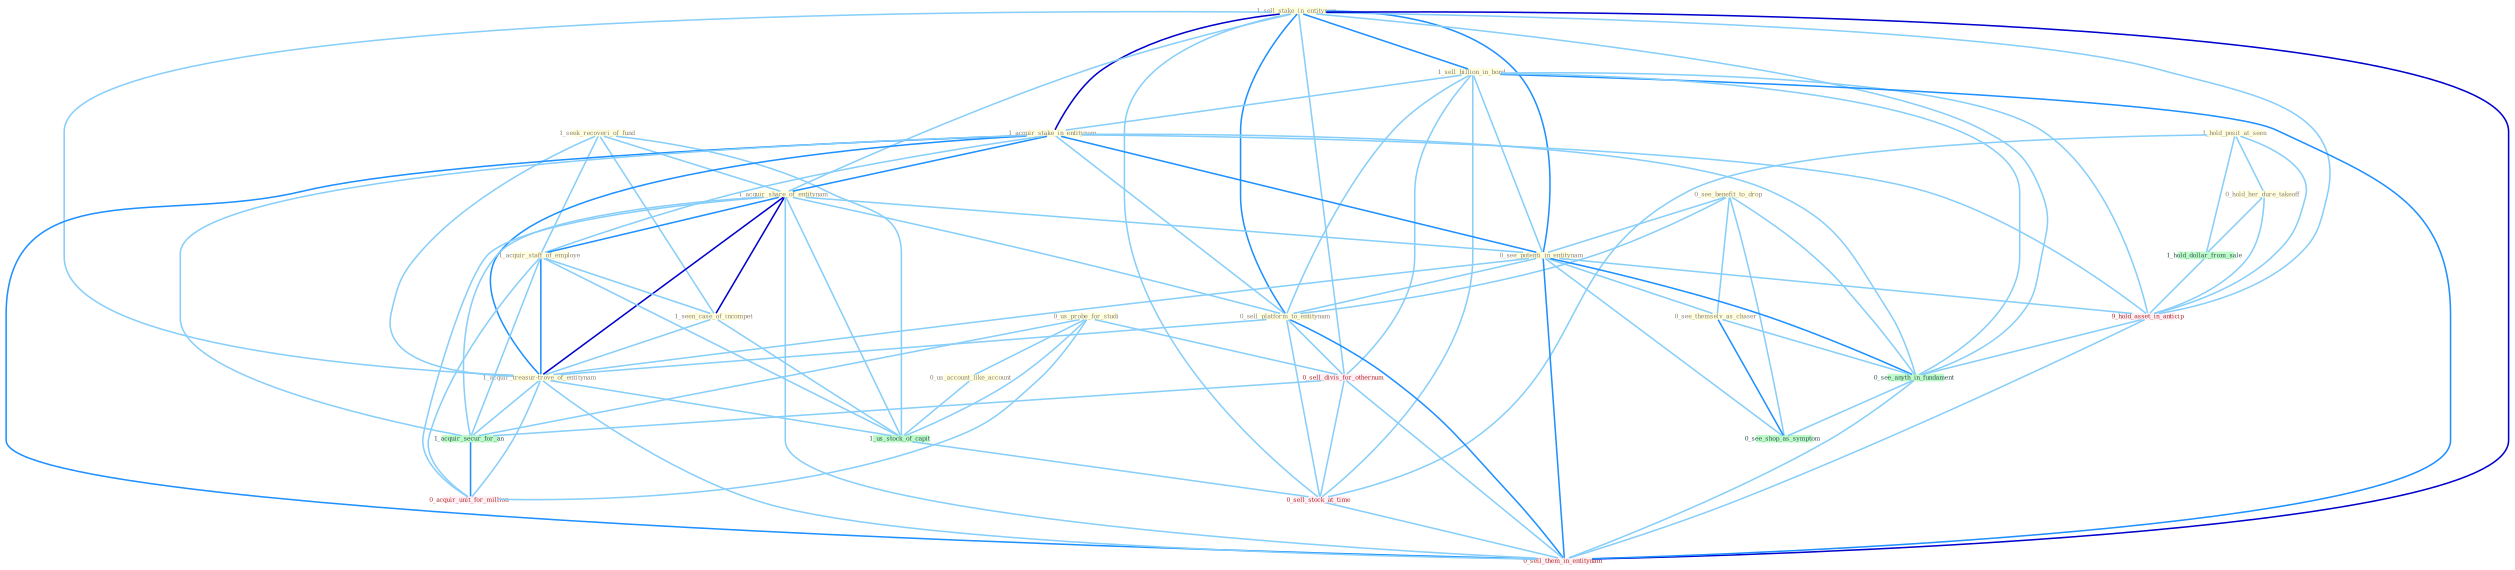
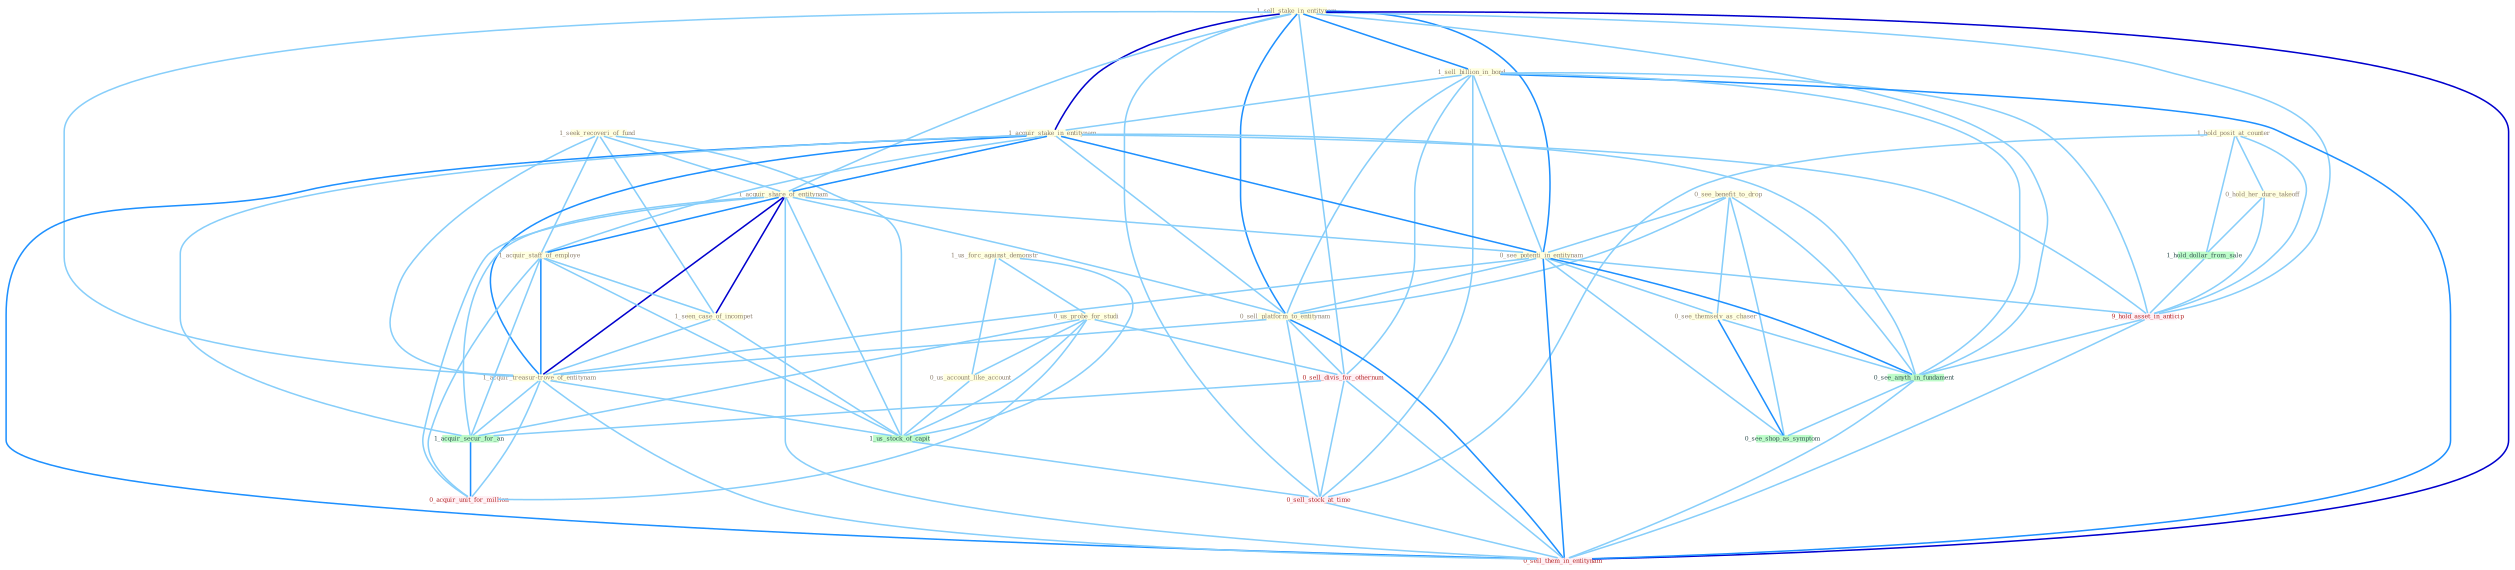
node "1_hold_posit_at_seen": label "1_hold_posit_at_seen" -> "1_hold_posit_at_counter"
node "1_us_forc_against_demonstr": added
